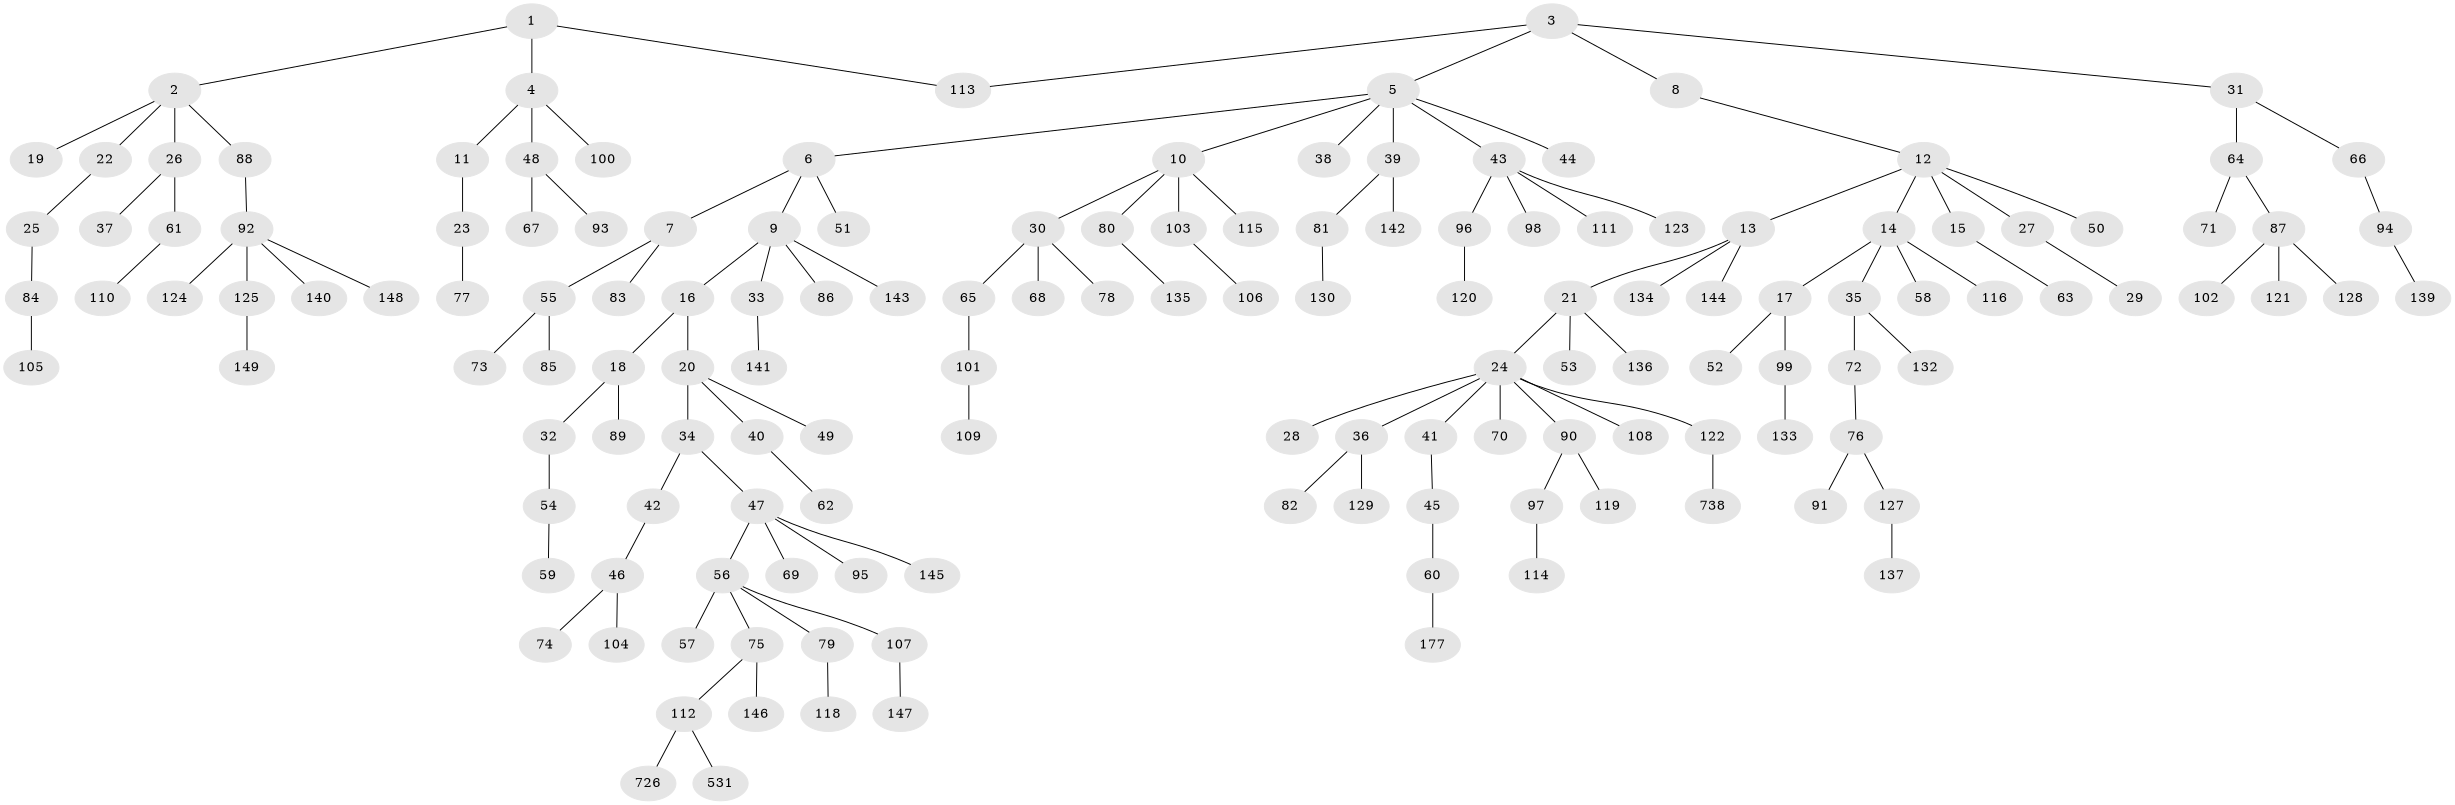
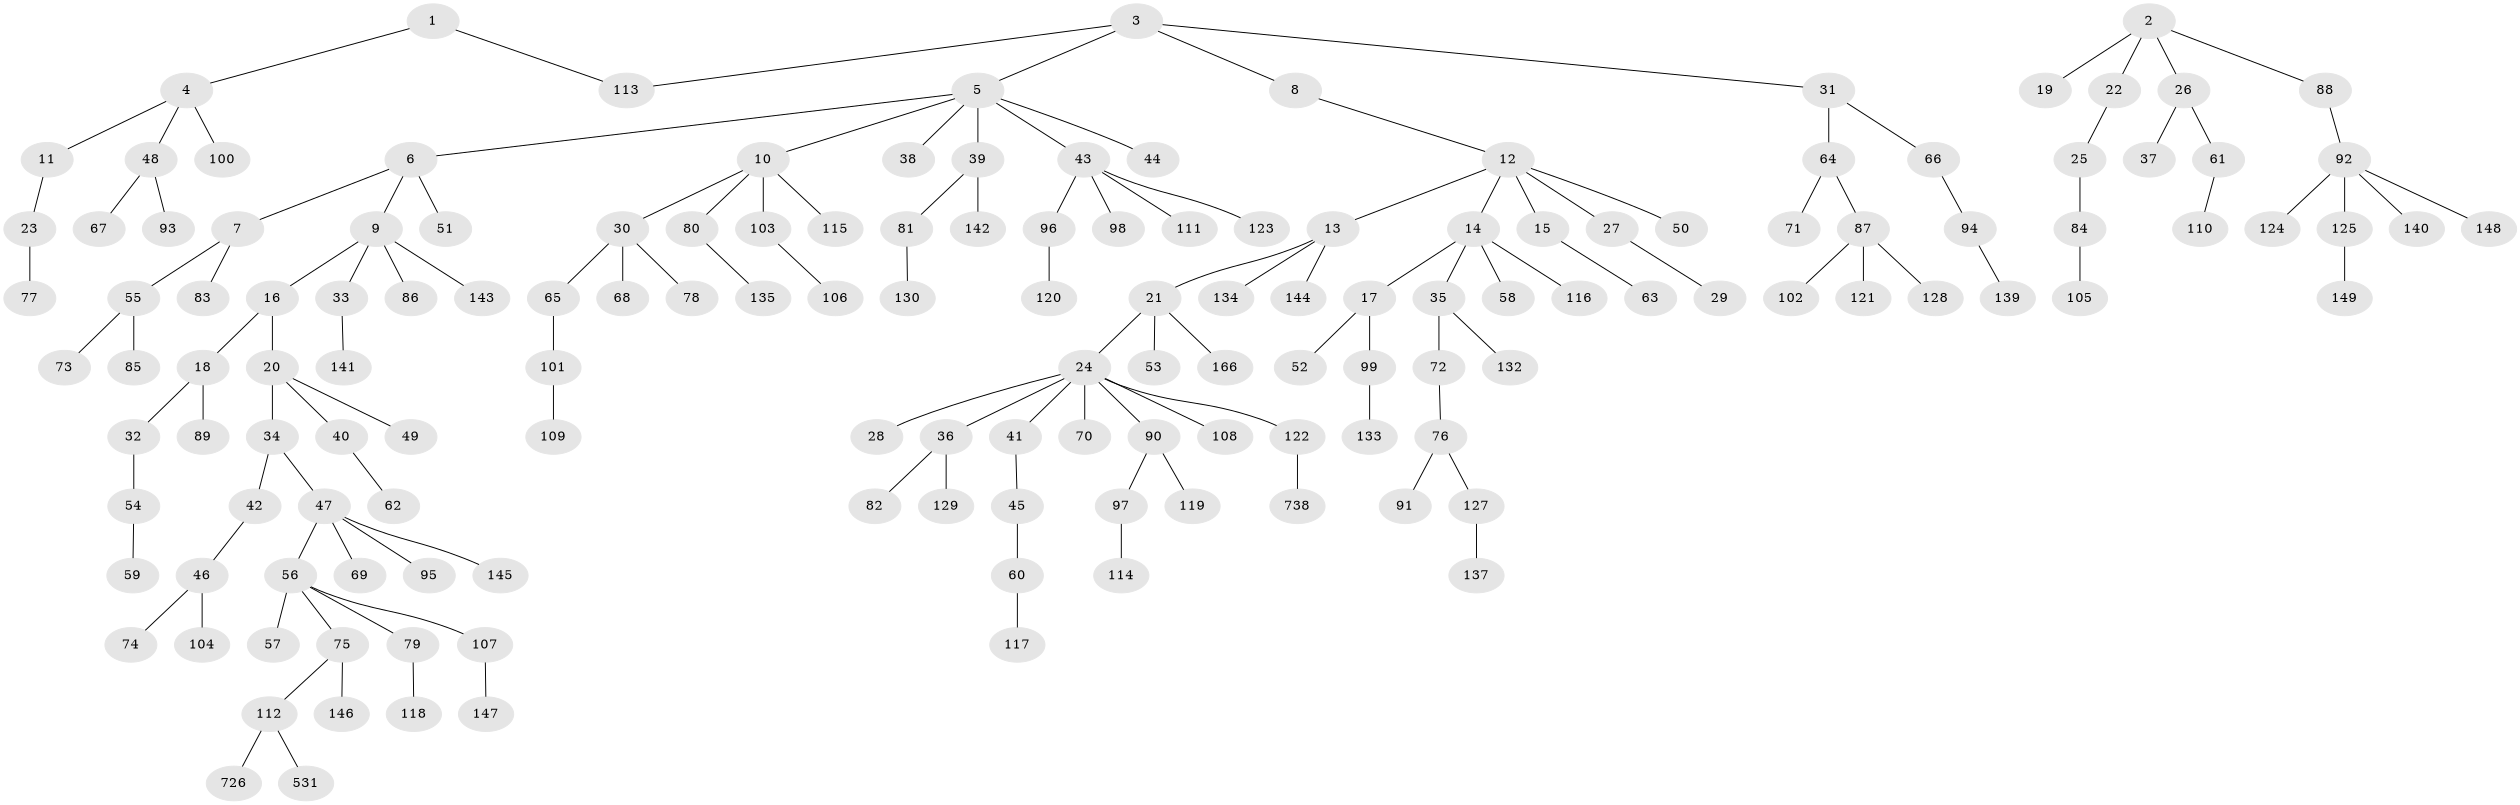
edge "1" -- "2": removed
node "136": label "136" -> "166"
node "177": label "177" -> "117"
